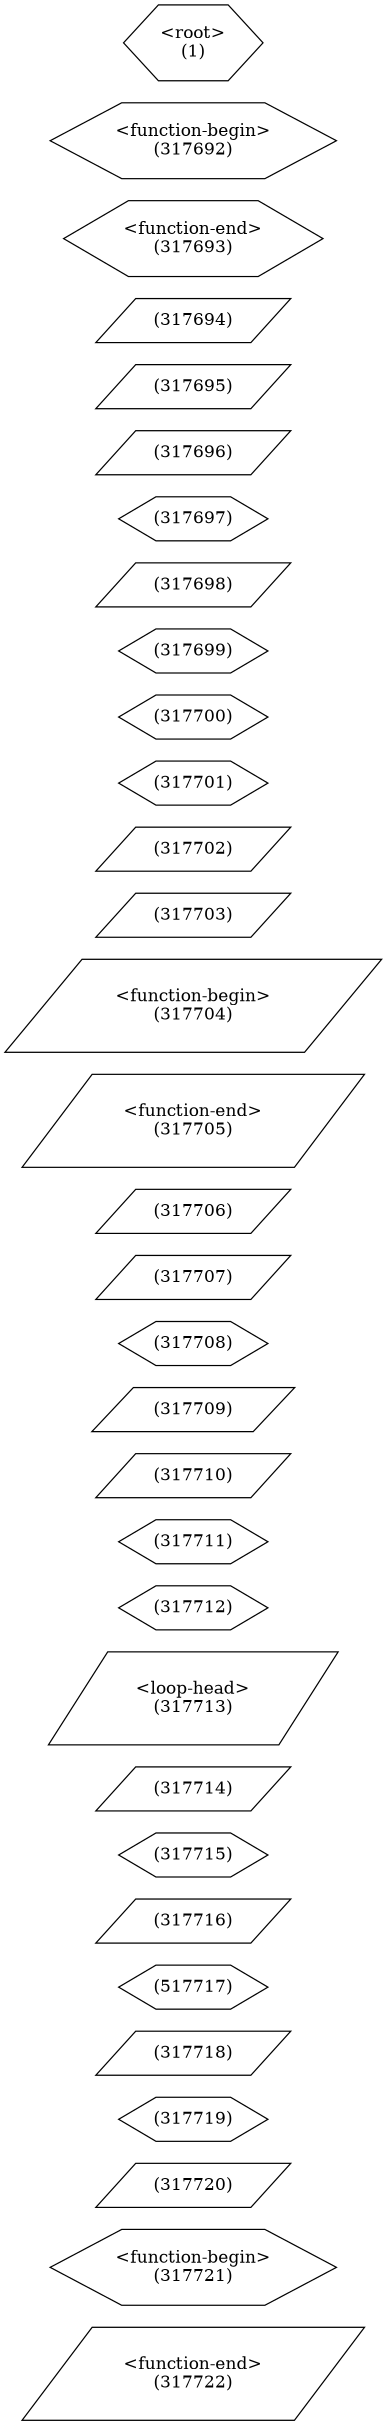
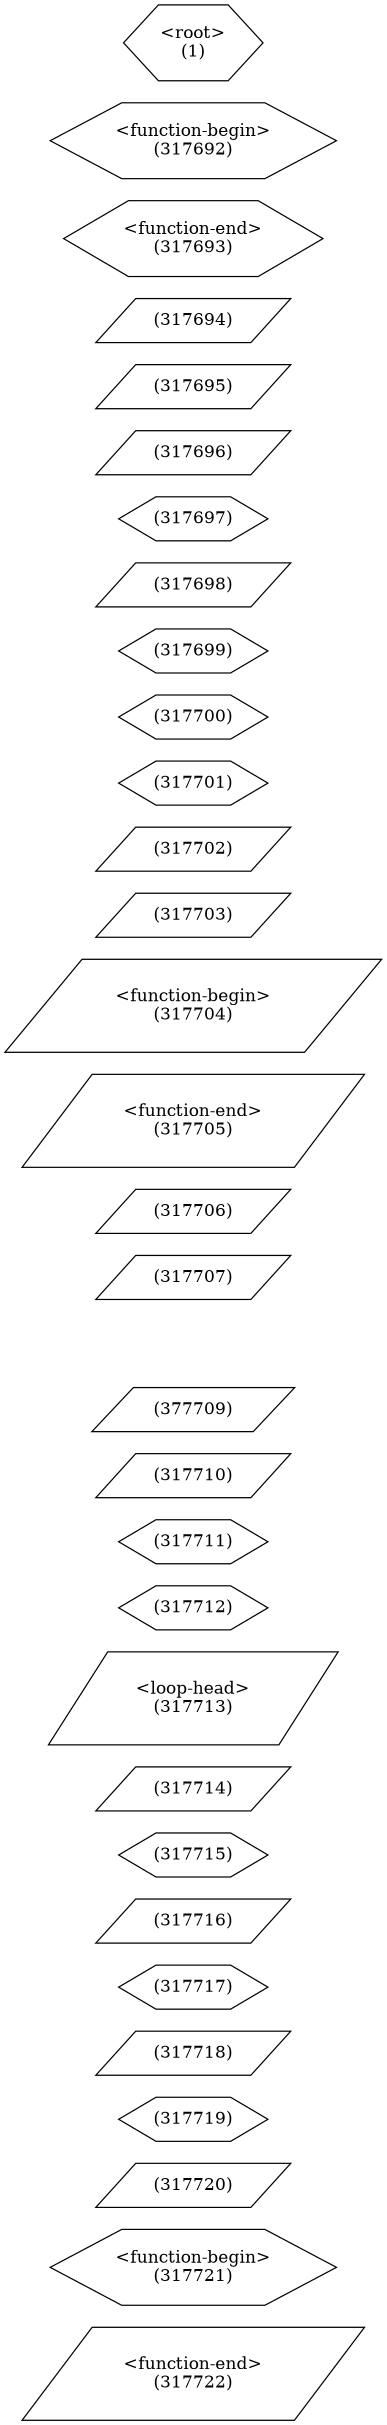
node "(317708)": removed
node "(317709)": label "(317709)" -> "(377709)"
node "(517717)": label "(517717)" -> "(317717)"
